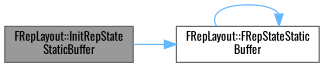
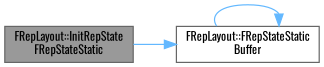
node "FRepLayout::InitRepState StaticBuffer": label "FRepLayout::InitRepState StaticBuffer" -> "FRepLayout::InitRepState FRepStateStatic"
